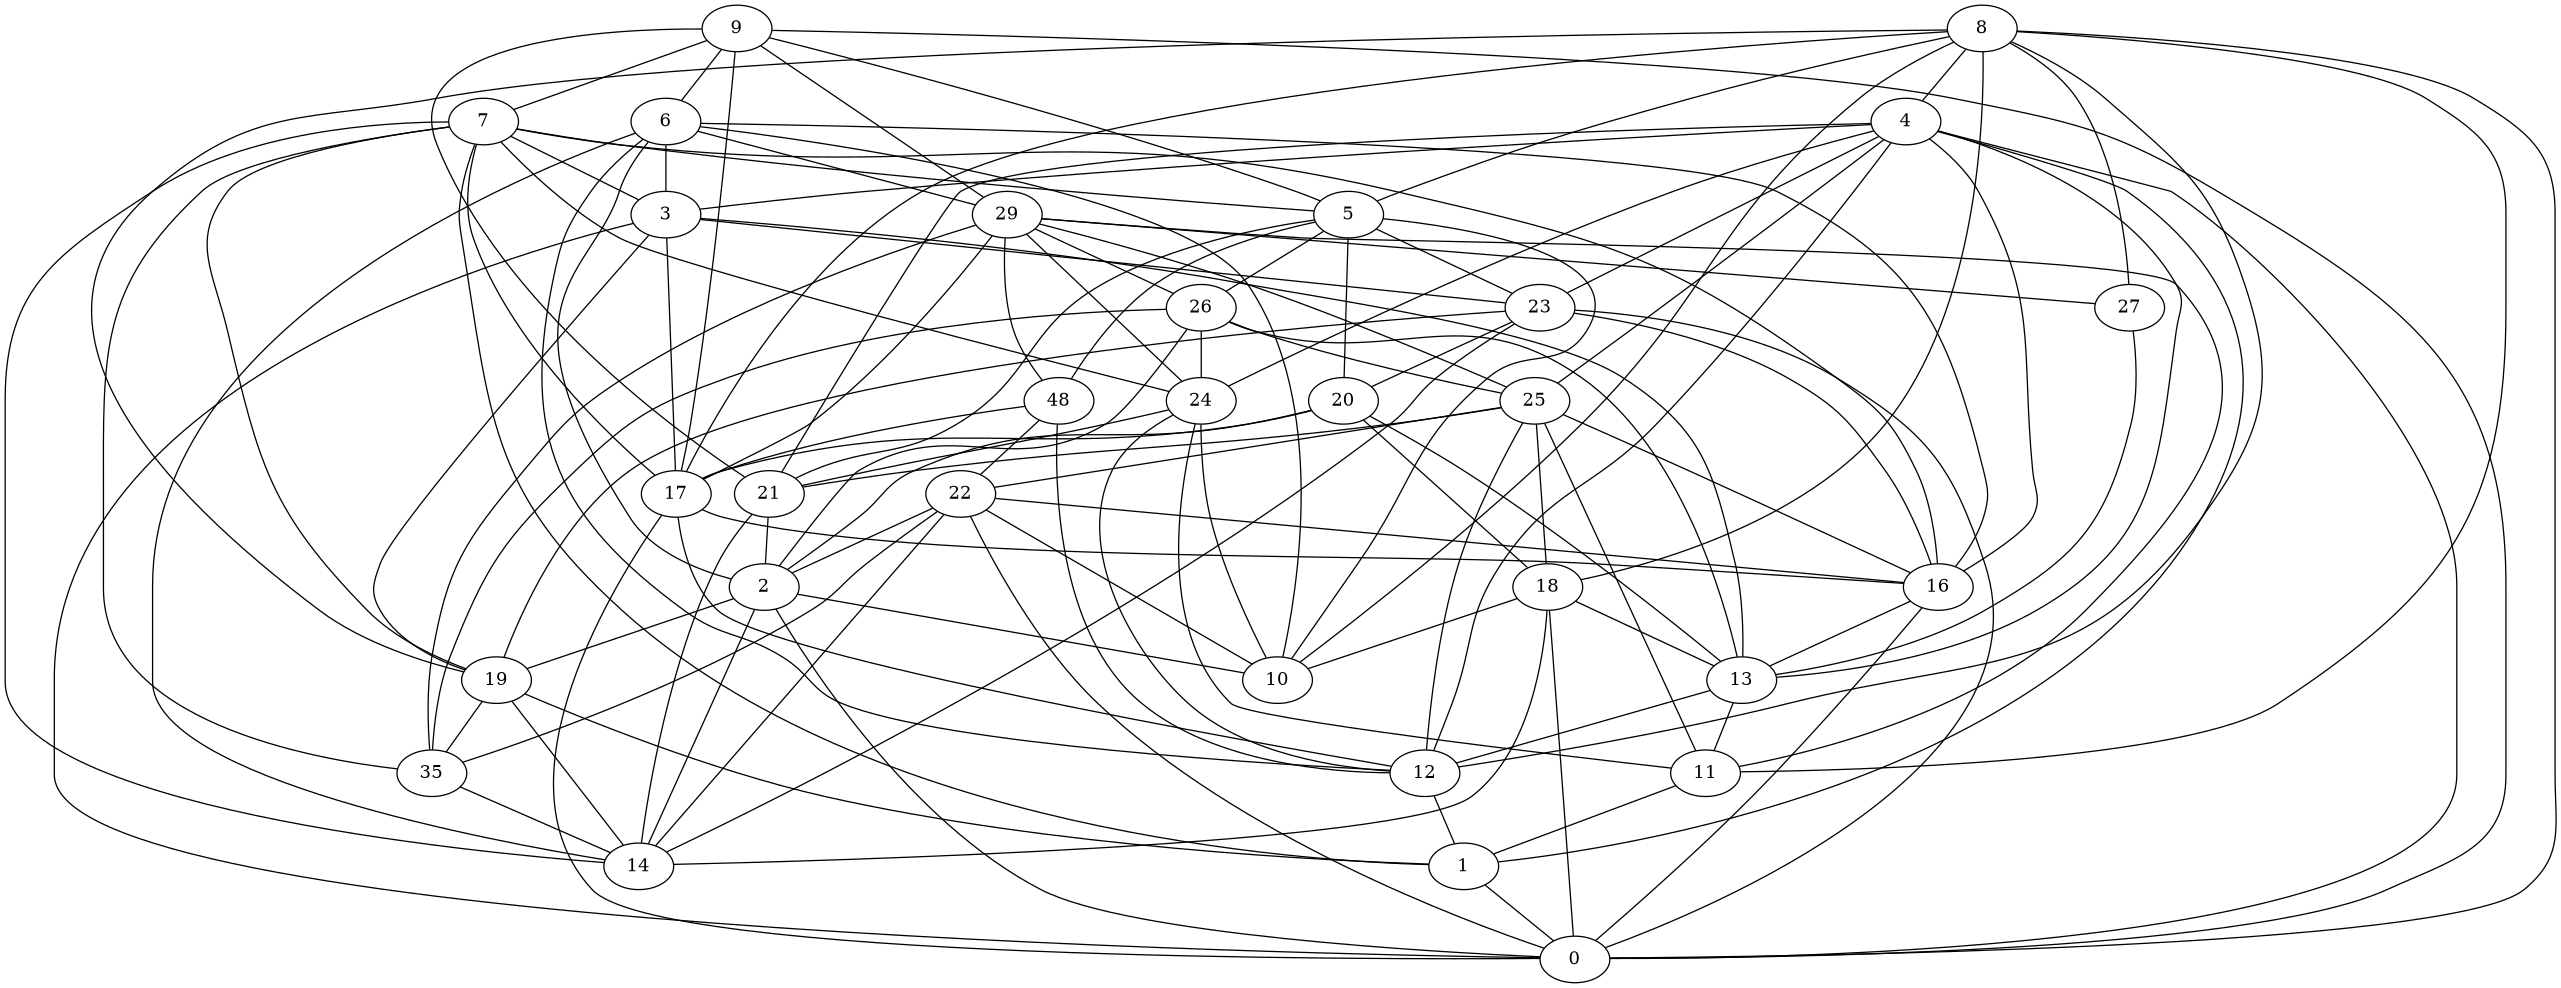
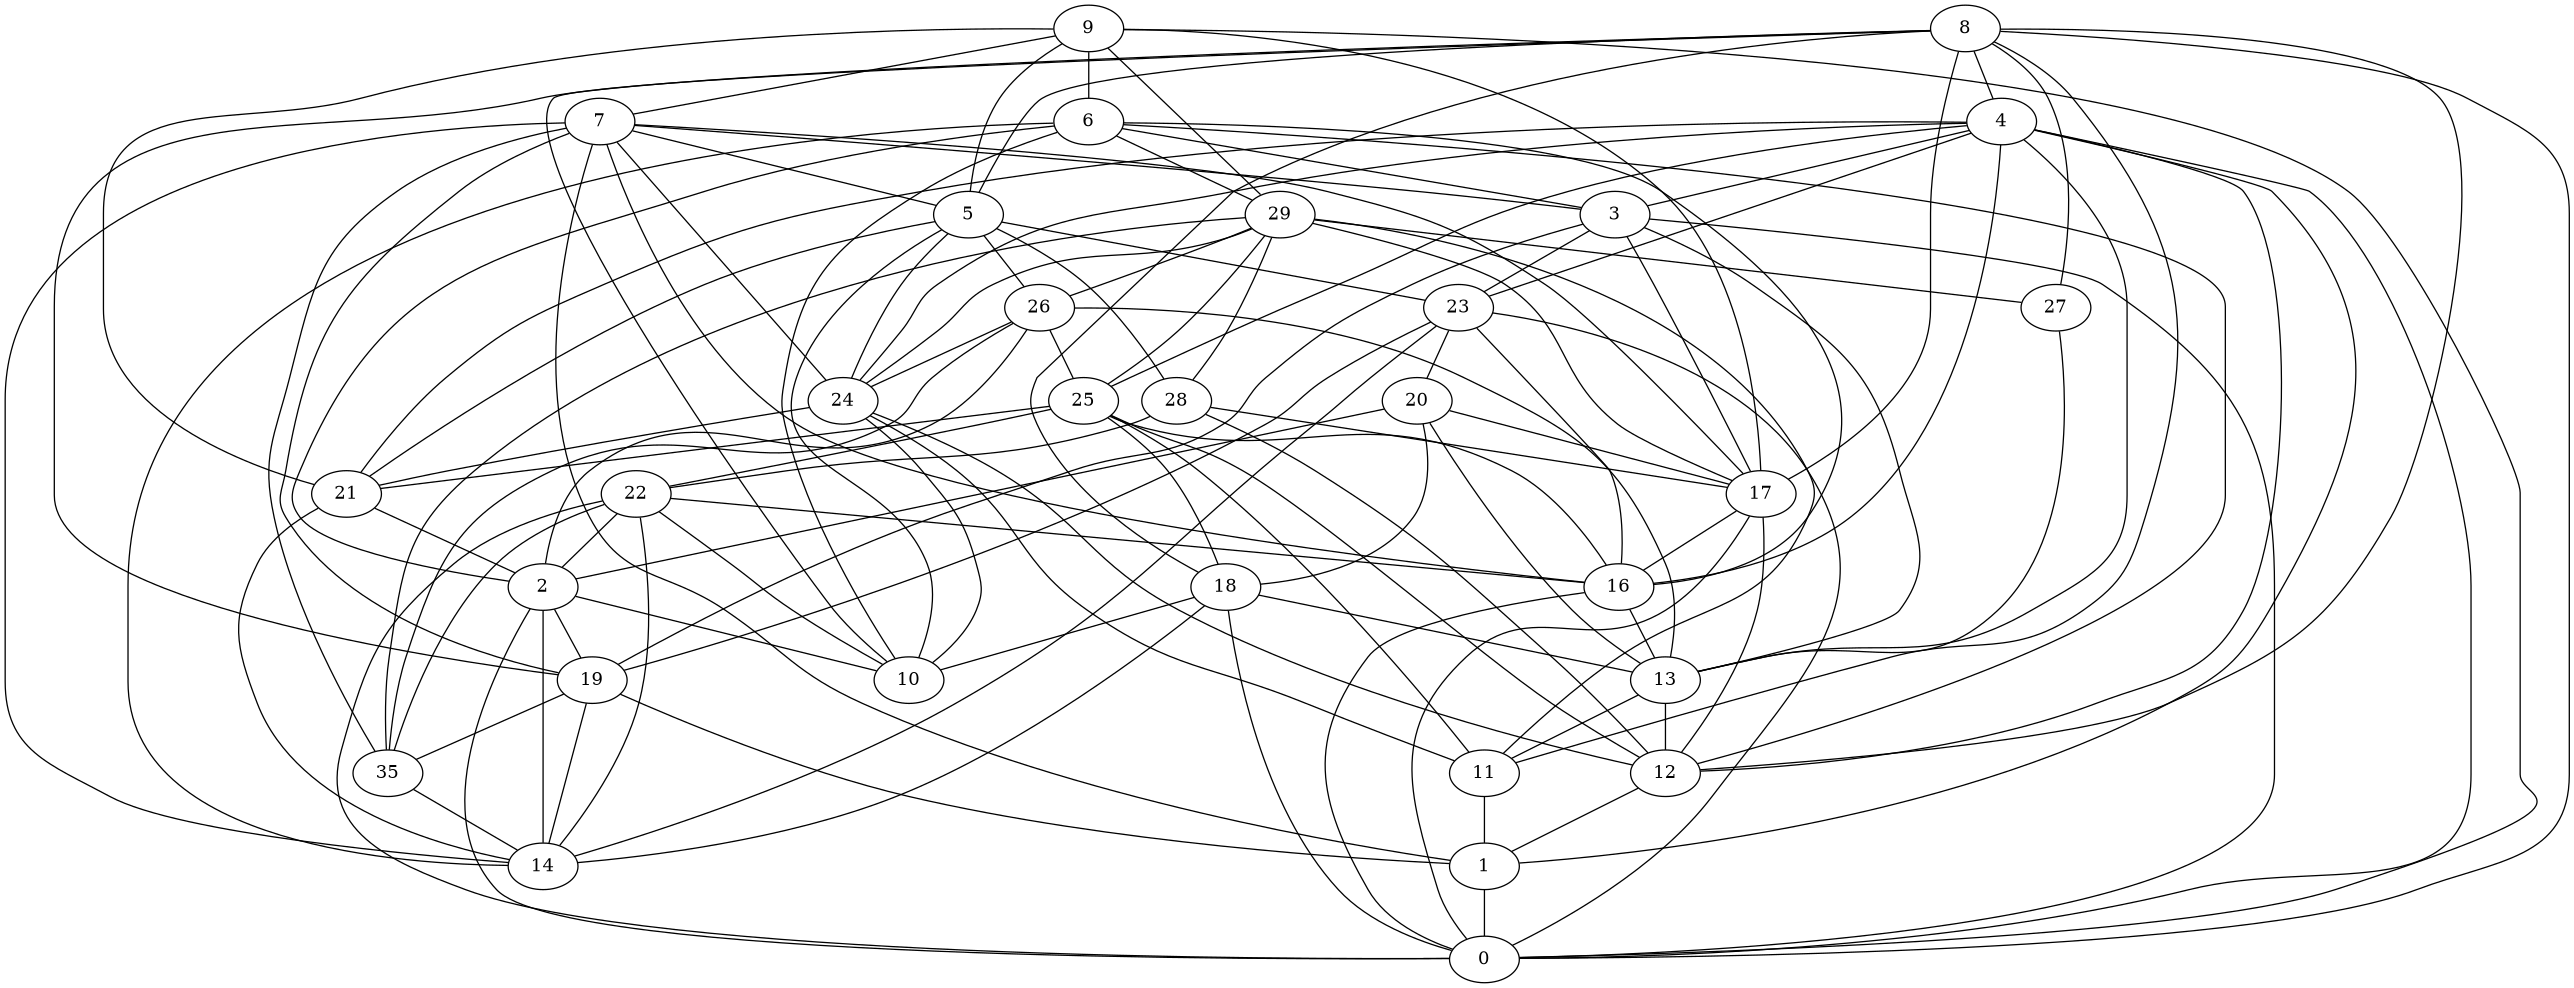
edge "5" -- "20": now "5" -- "24"
node "48": label "48" -> "28"
